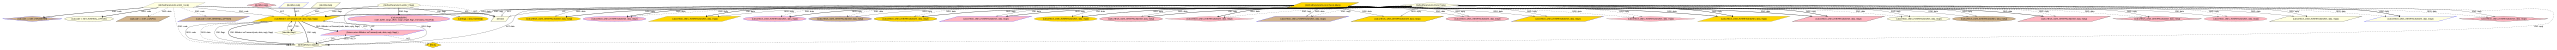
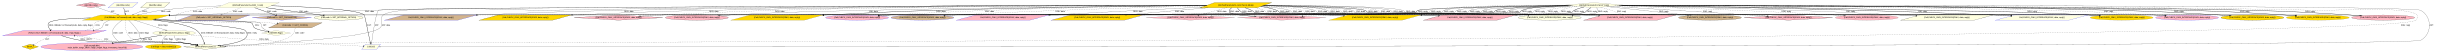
edge "(MethodParameterIn,uint32_t flags)" -> "(Call,BBinder::onTransact(code, data, reply, flags))": reversed
edge "(MethodParameterIn,uint32_t flags)" -> "1000103": label "AST: " -> "DDG: data"
node "1000103": color black -> blue
edge "(MethodParameterIn,uint32_t code)" -> "(MethodReturn,status_t)": now "(Call,code == GET_CONFIG)" -> "(MethodReturn,status_t)"
